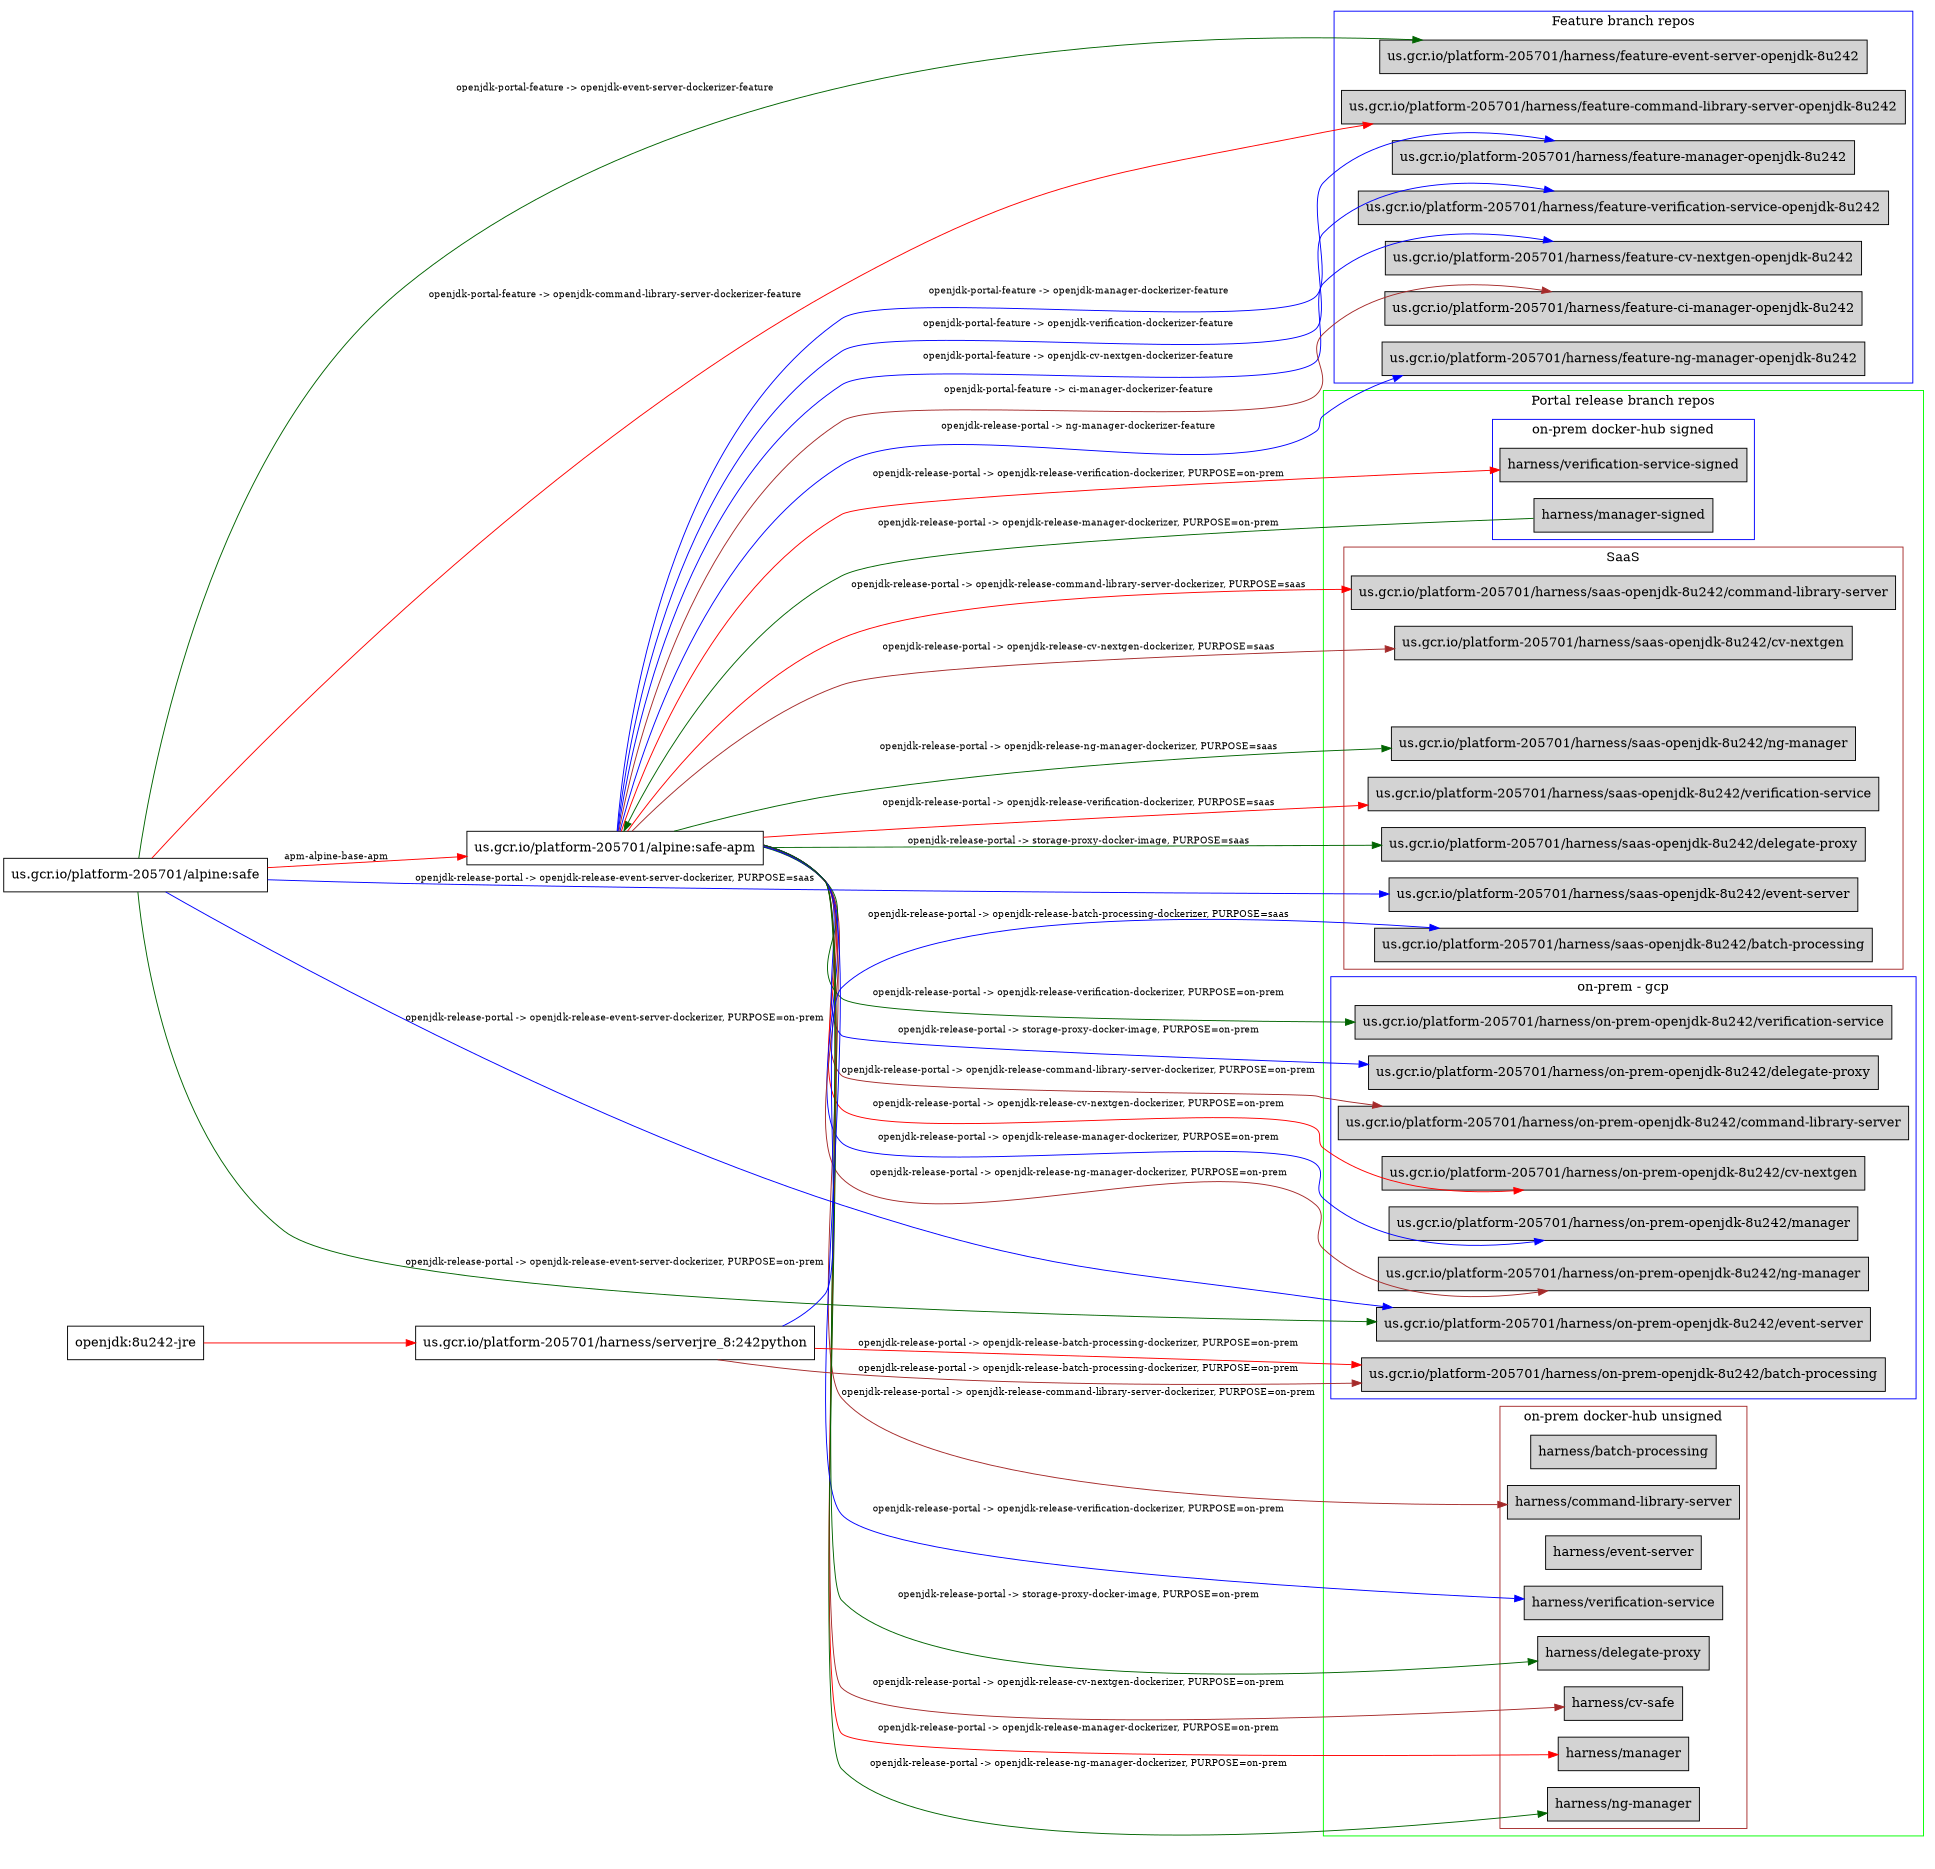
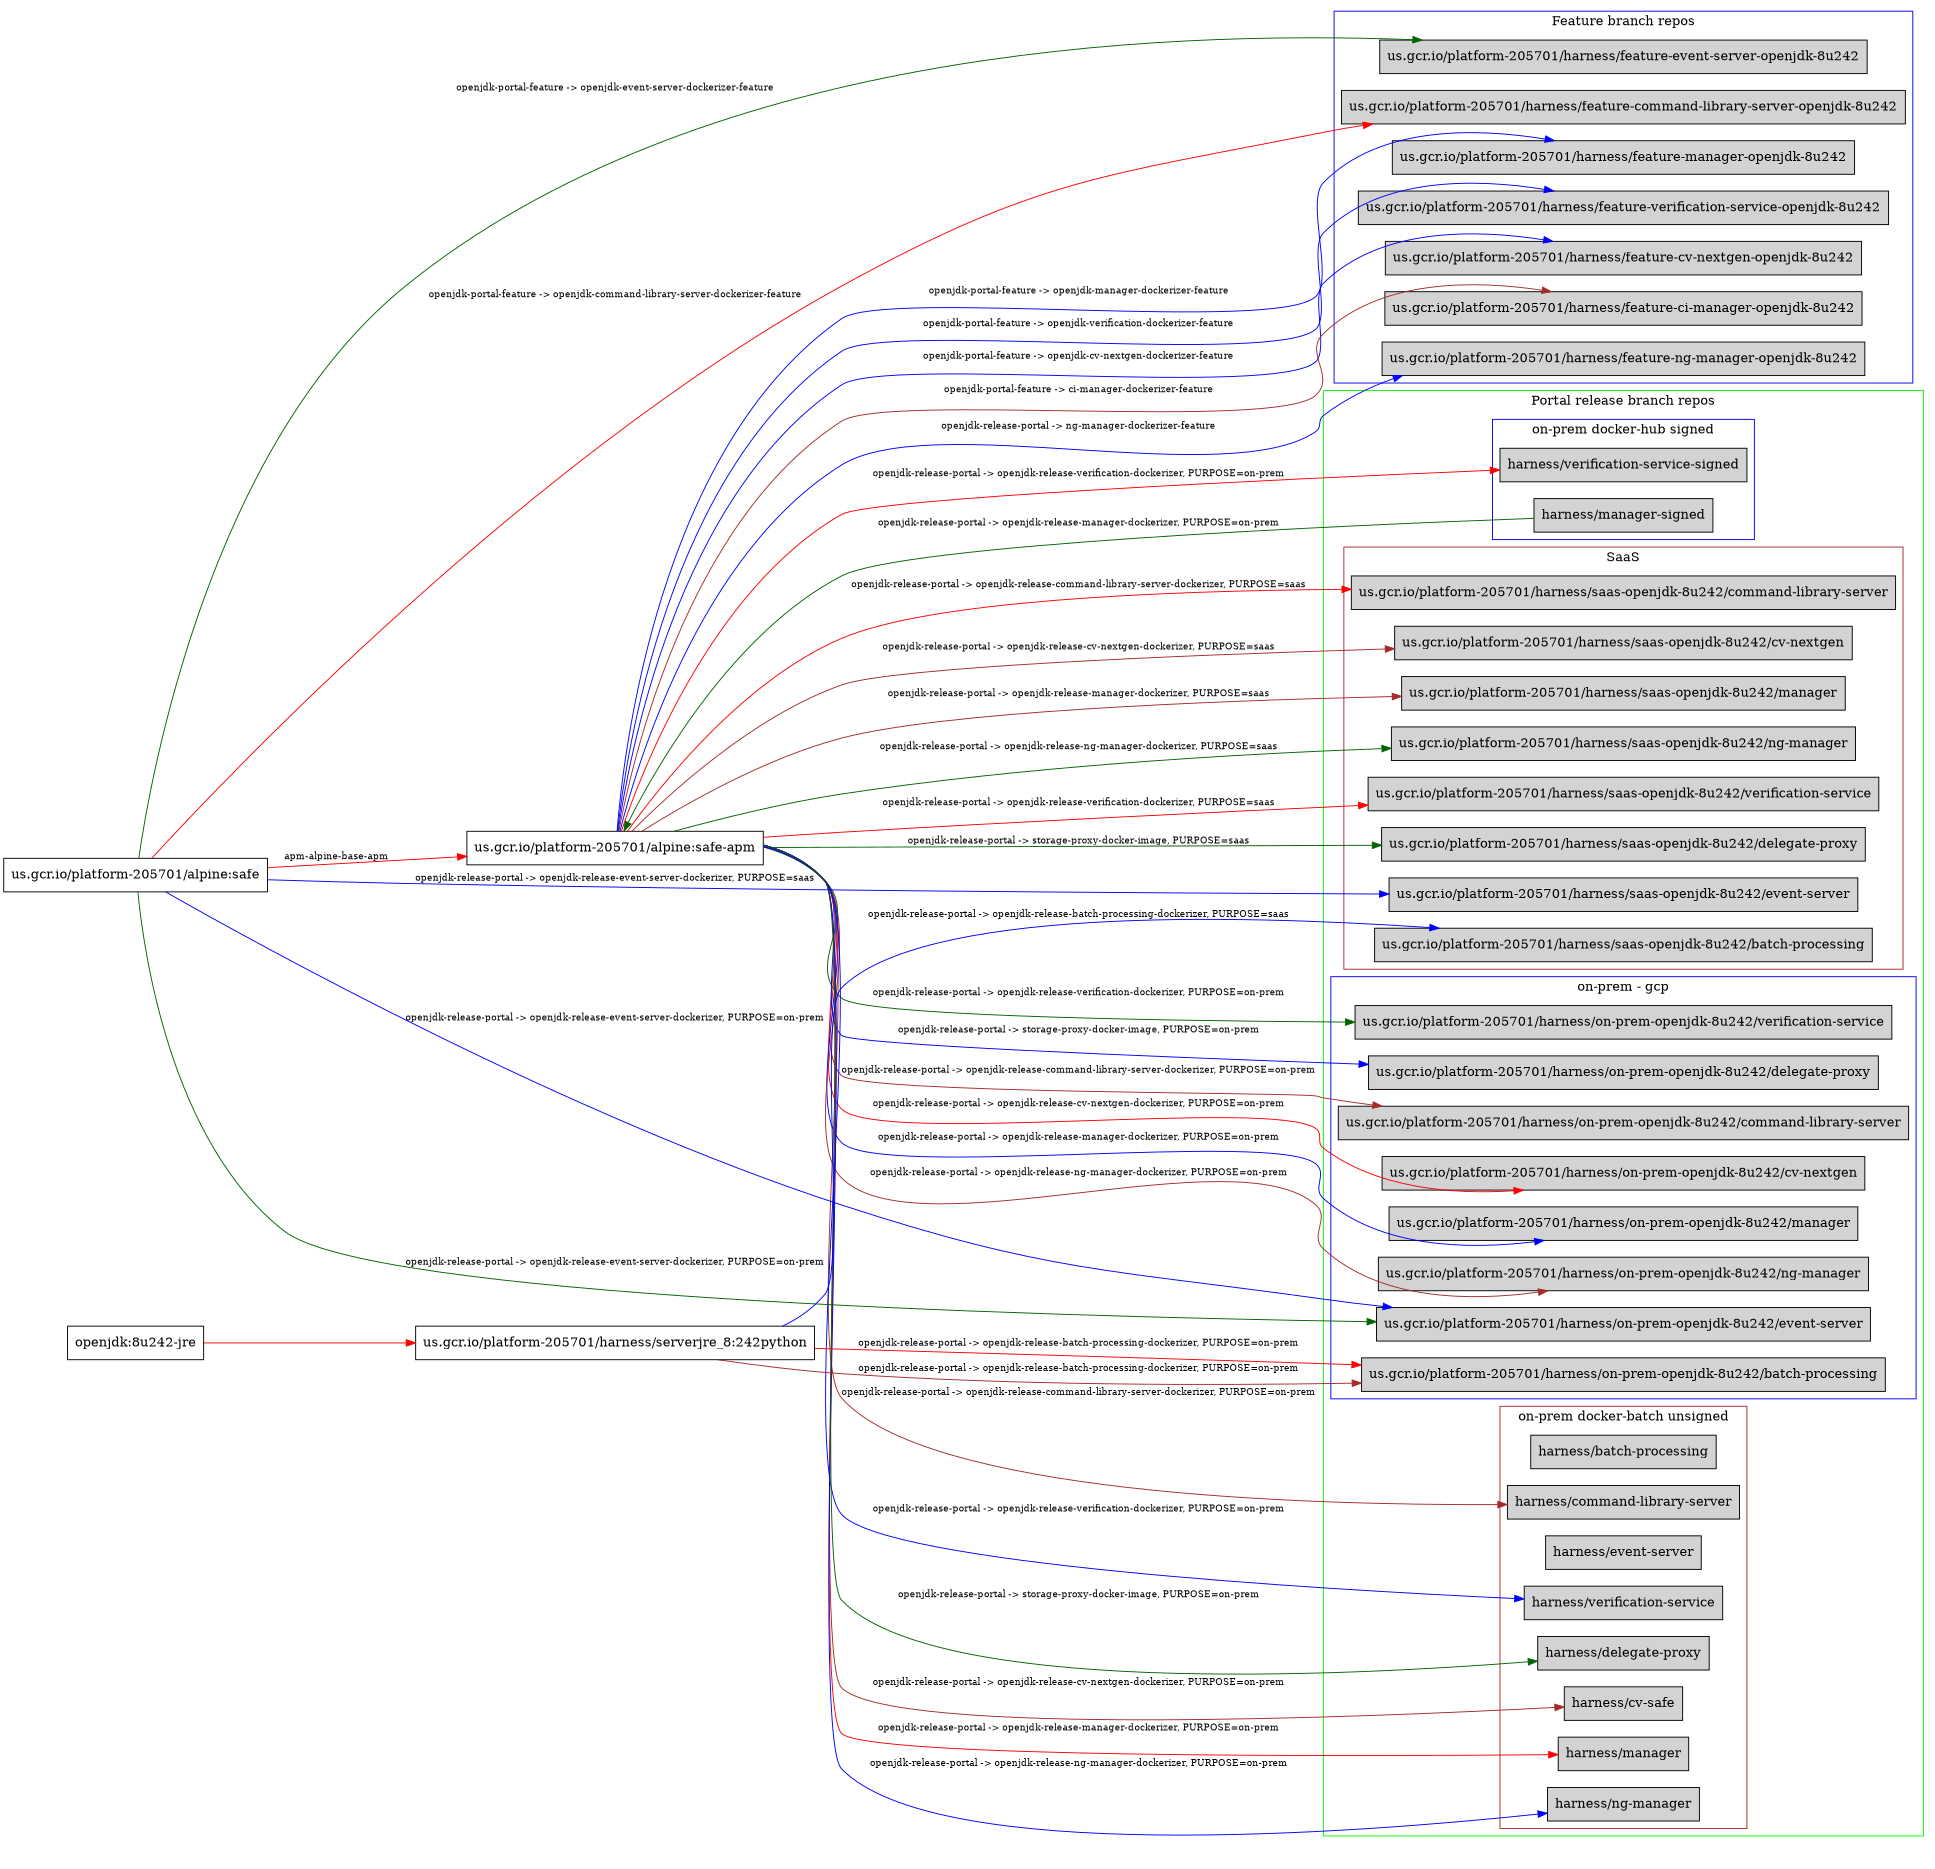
node "us.gcr.io/platform-205701/harness/saas-openjdk-8u242/manager": added
cluster "on-prem docker-hub unsigned": label "on-prem docker-hub unsigned" -> "on-prem docker-batch unsigned"
edge "us.gcr.io/platform-205701/alpine:safe-apm" -> "harness/ng-manager": color darkgreen -> blue
